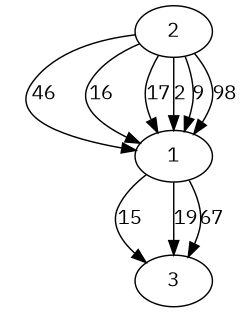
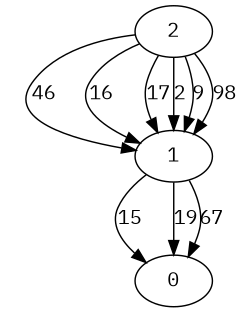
node "3": label "3" -> "0"
